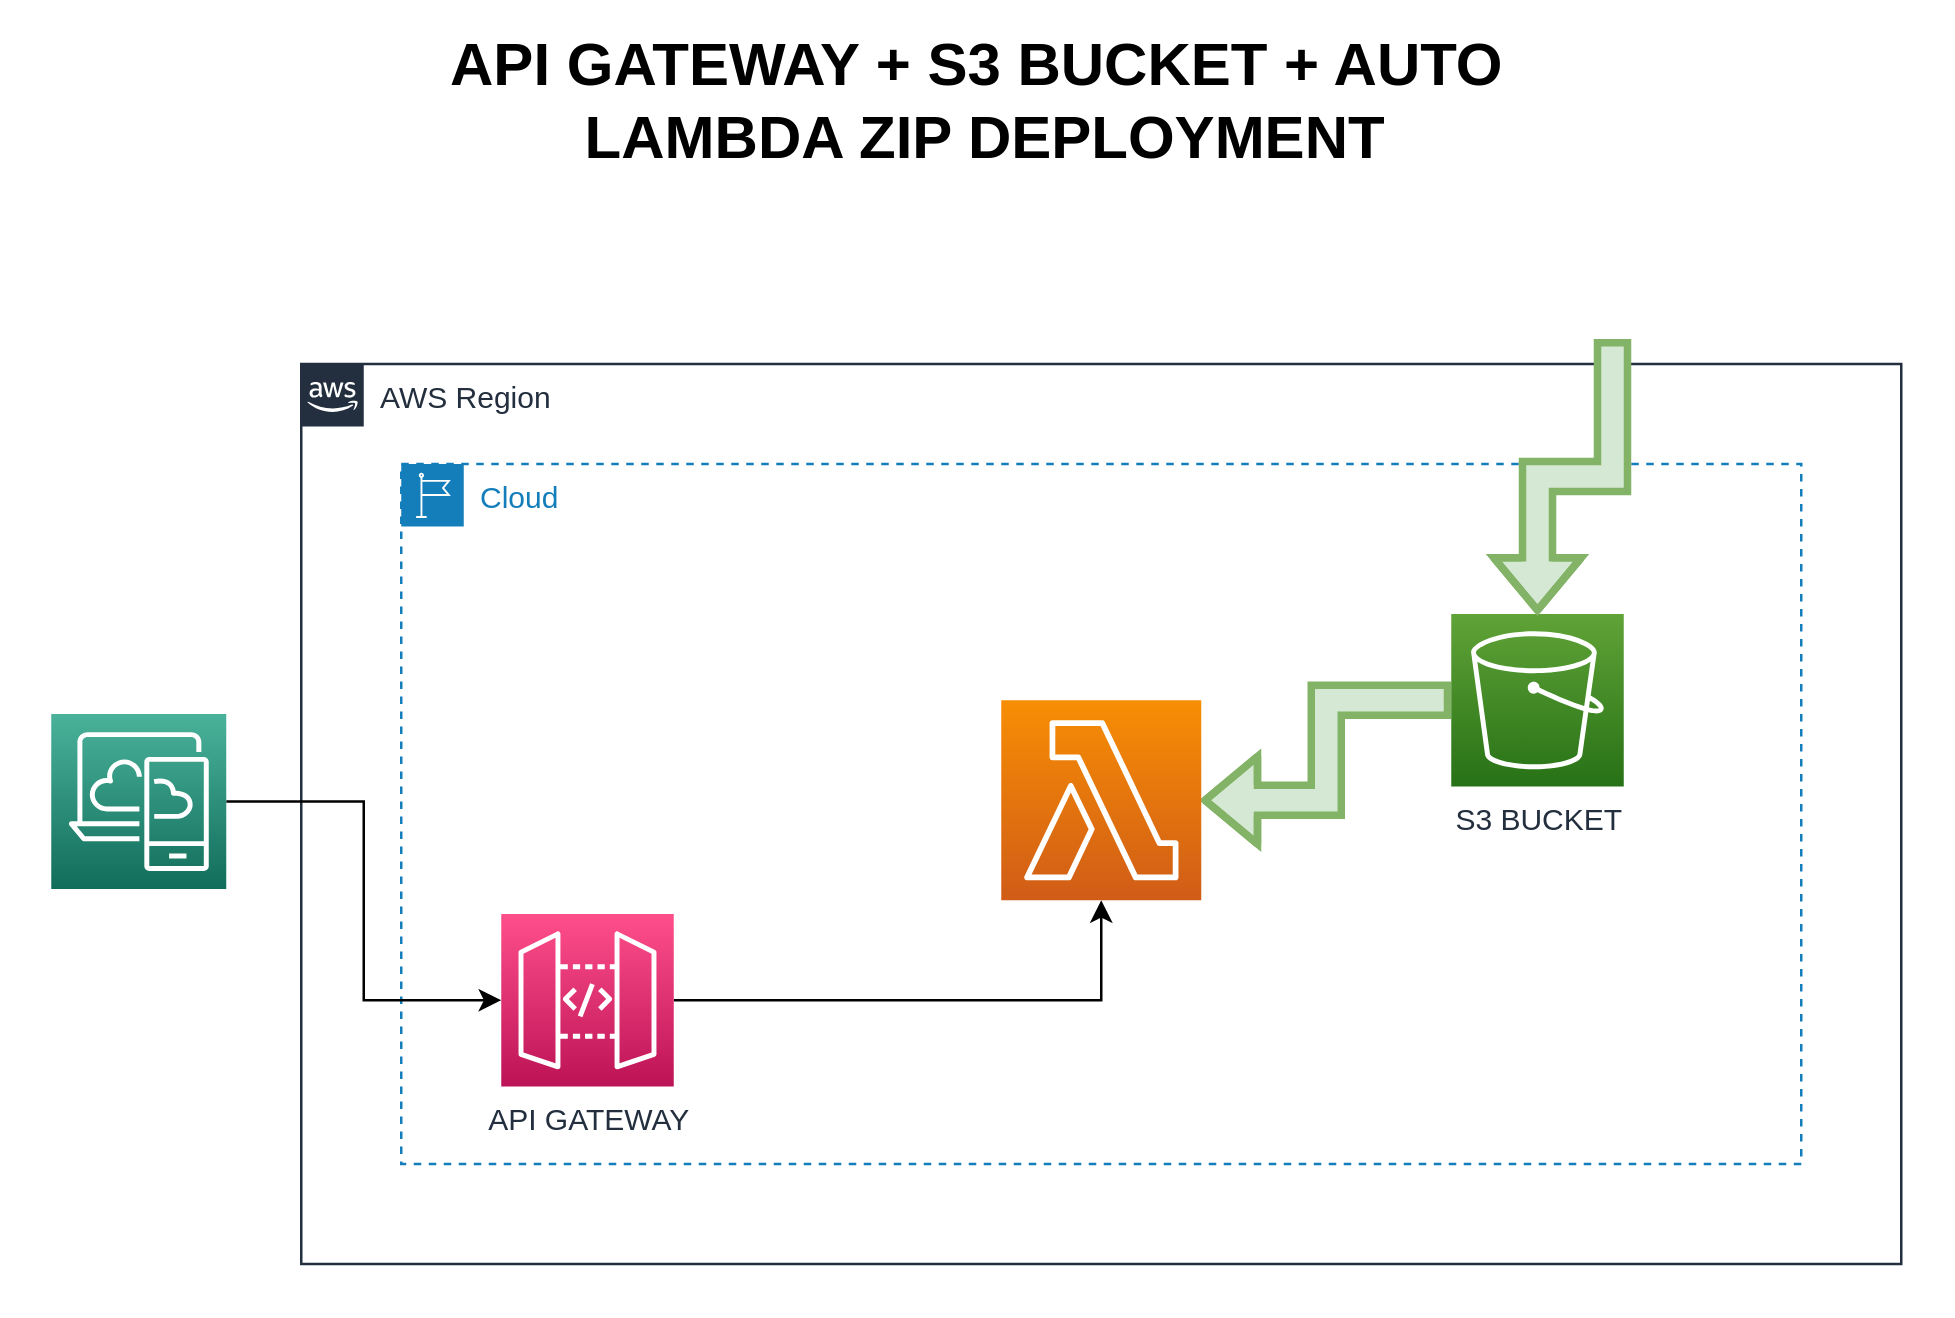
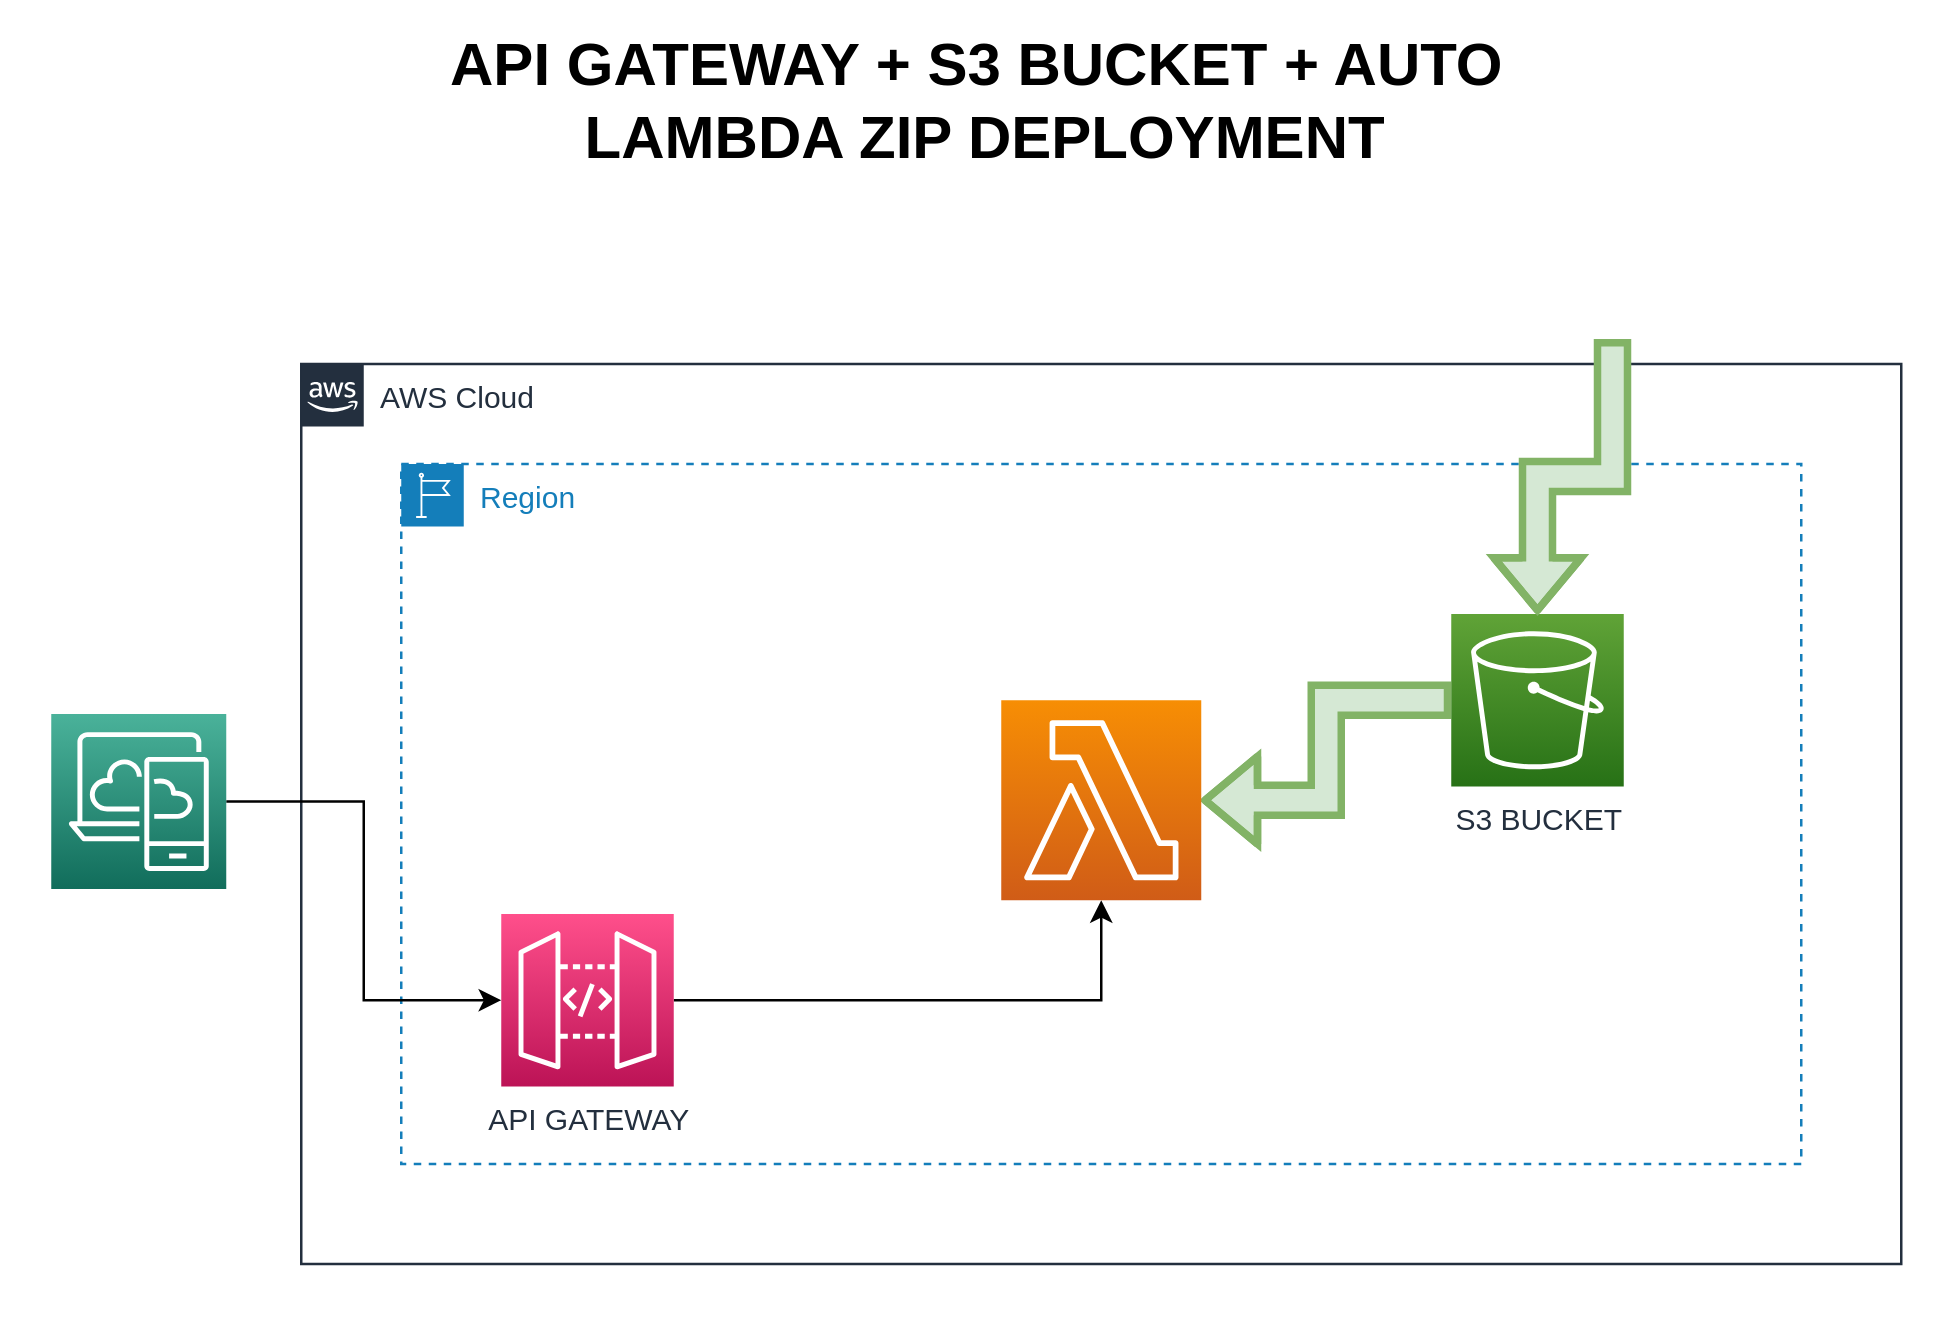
node "AWS Region": label "AWS Region" -> "AWS Cloud"
node "Cloud": label "Cloud" -> "Region"
